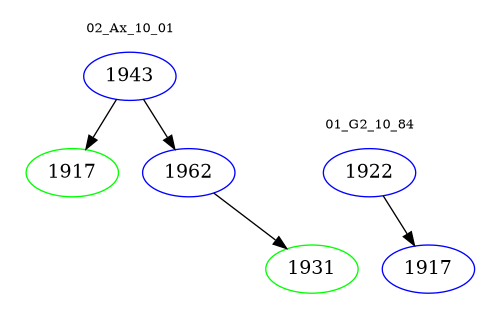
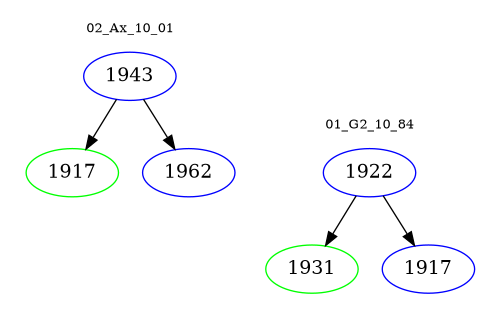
edge "1962" -> "1931": now "1922" -> "1931"
